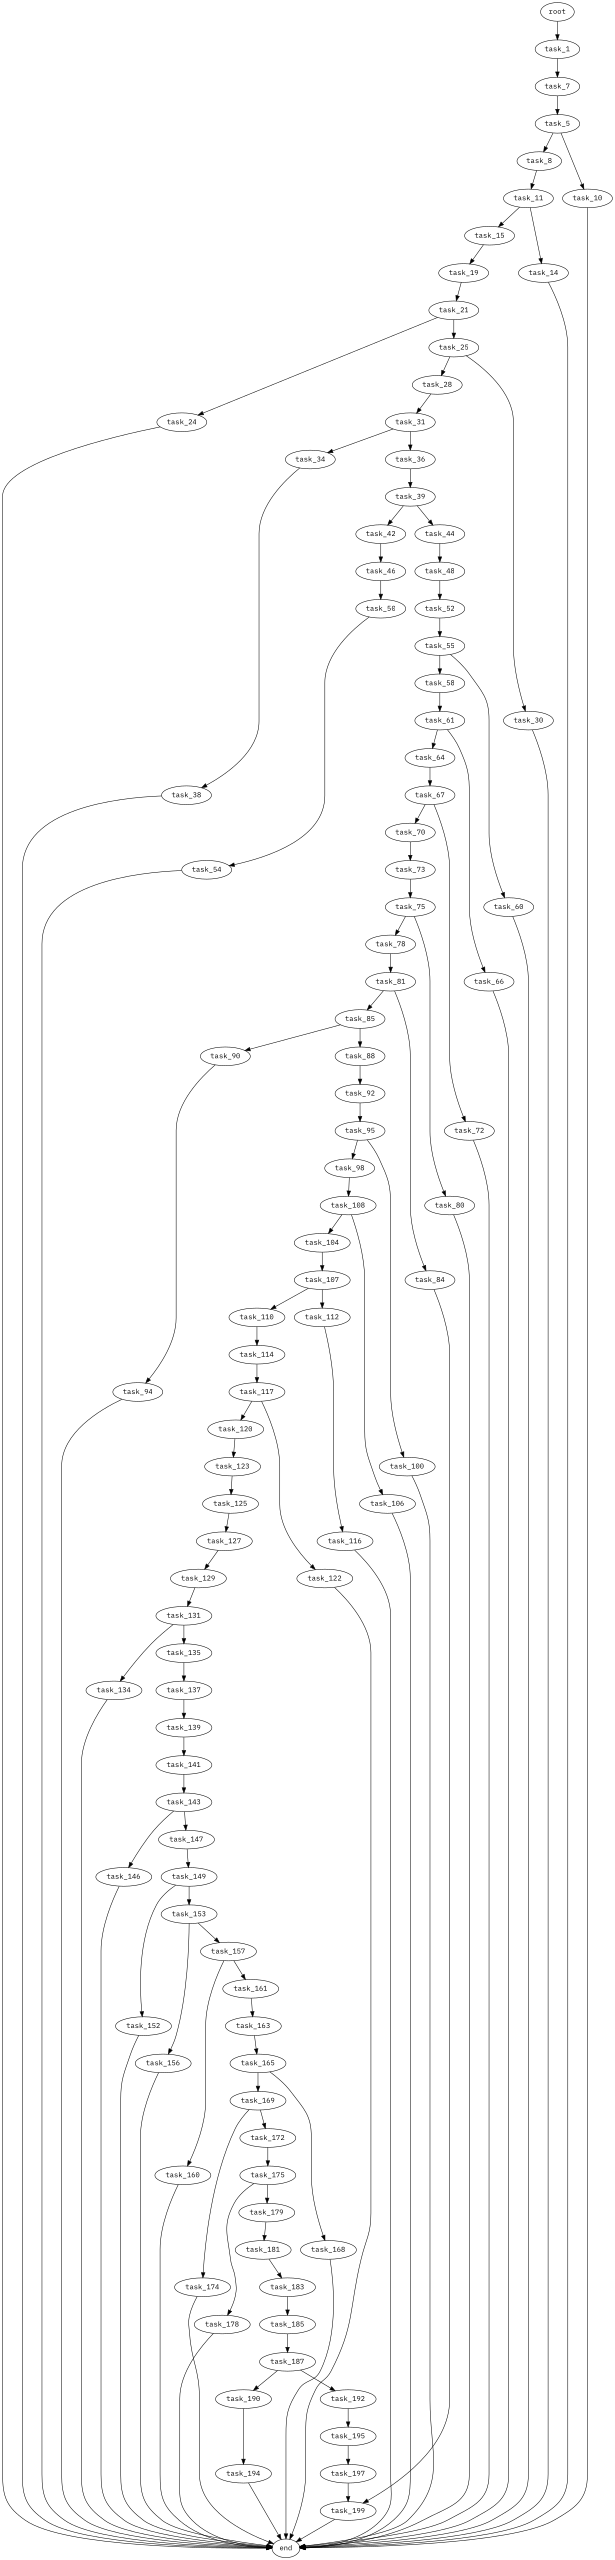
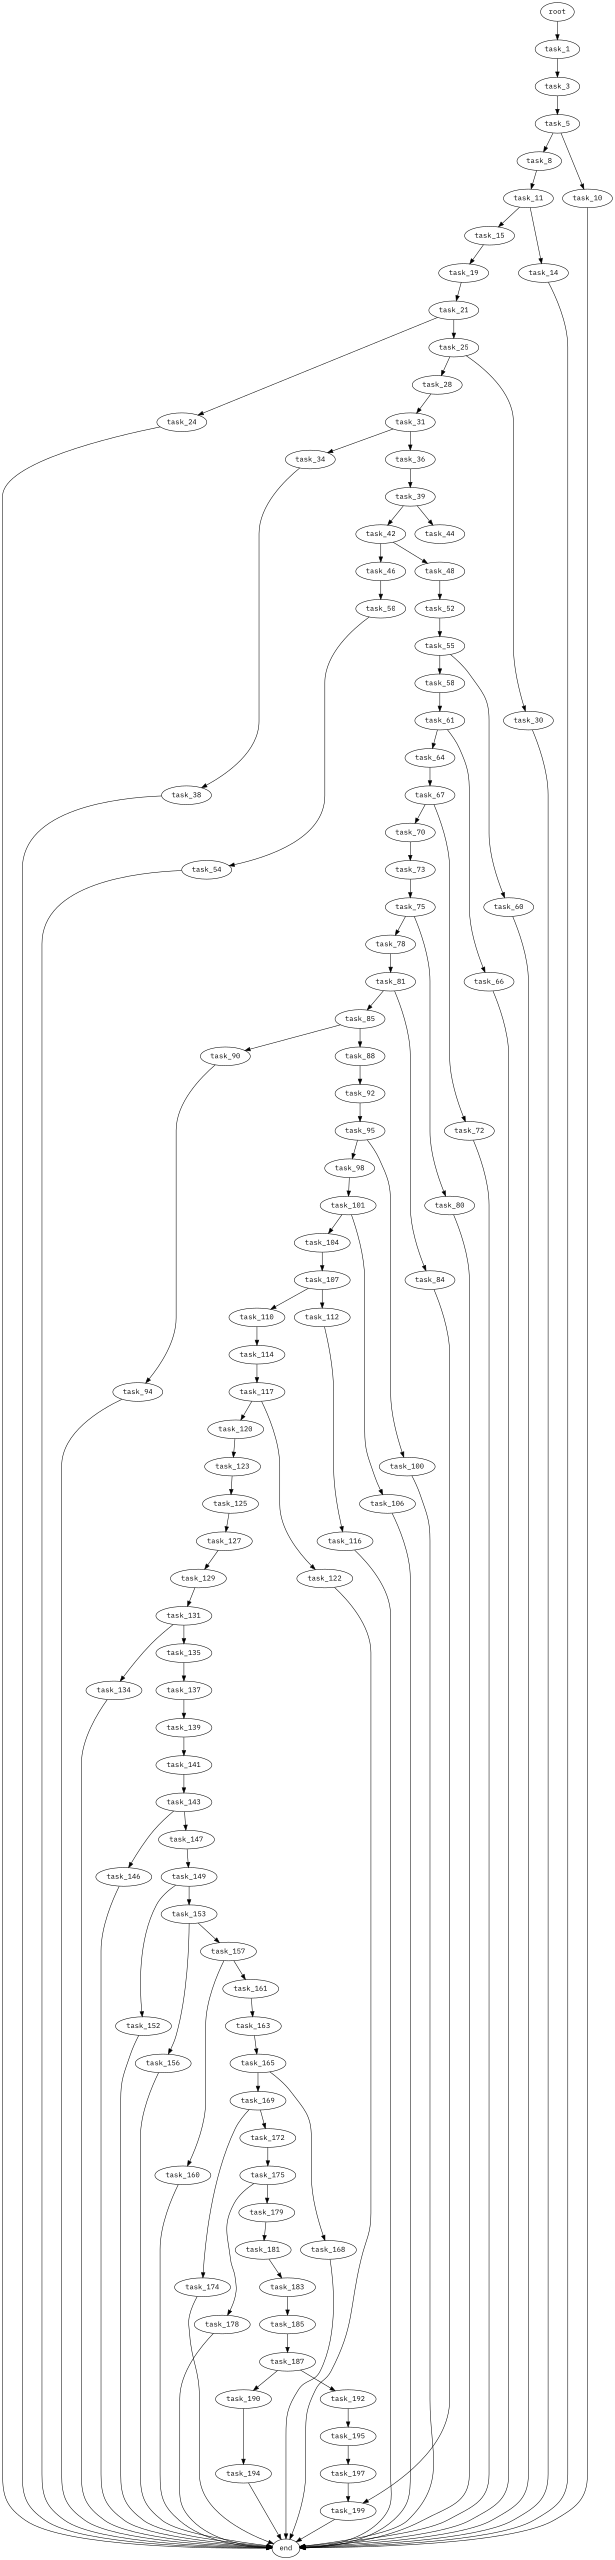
node "task_7": label "task_7" -> "task_3"
edge "task_44" -> "task_48": now "task_42" -> "task_48"
node "task_108": label "task_108" -> "task_101"
